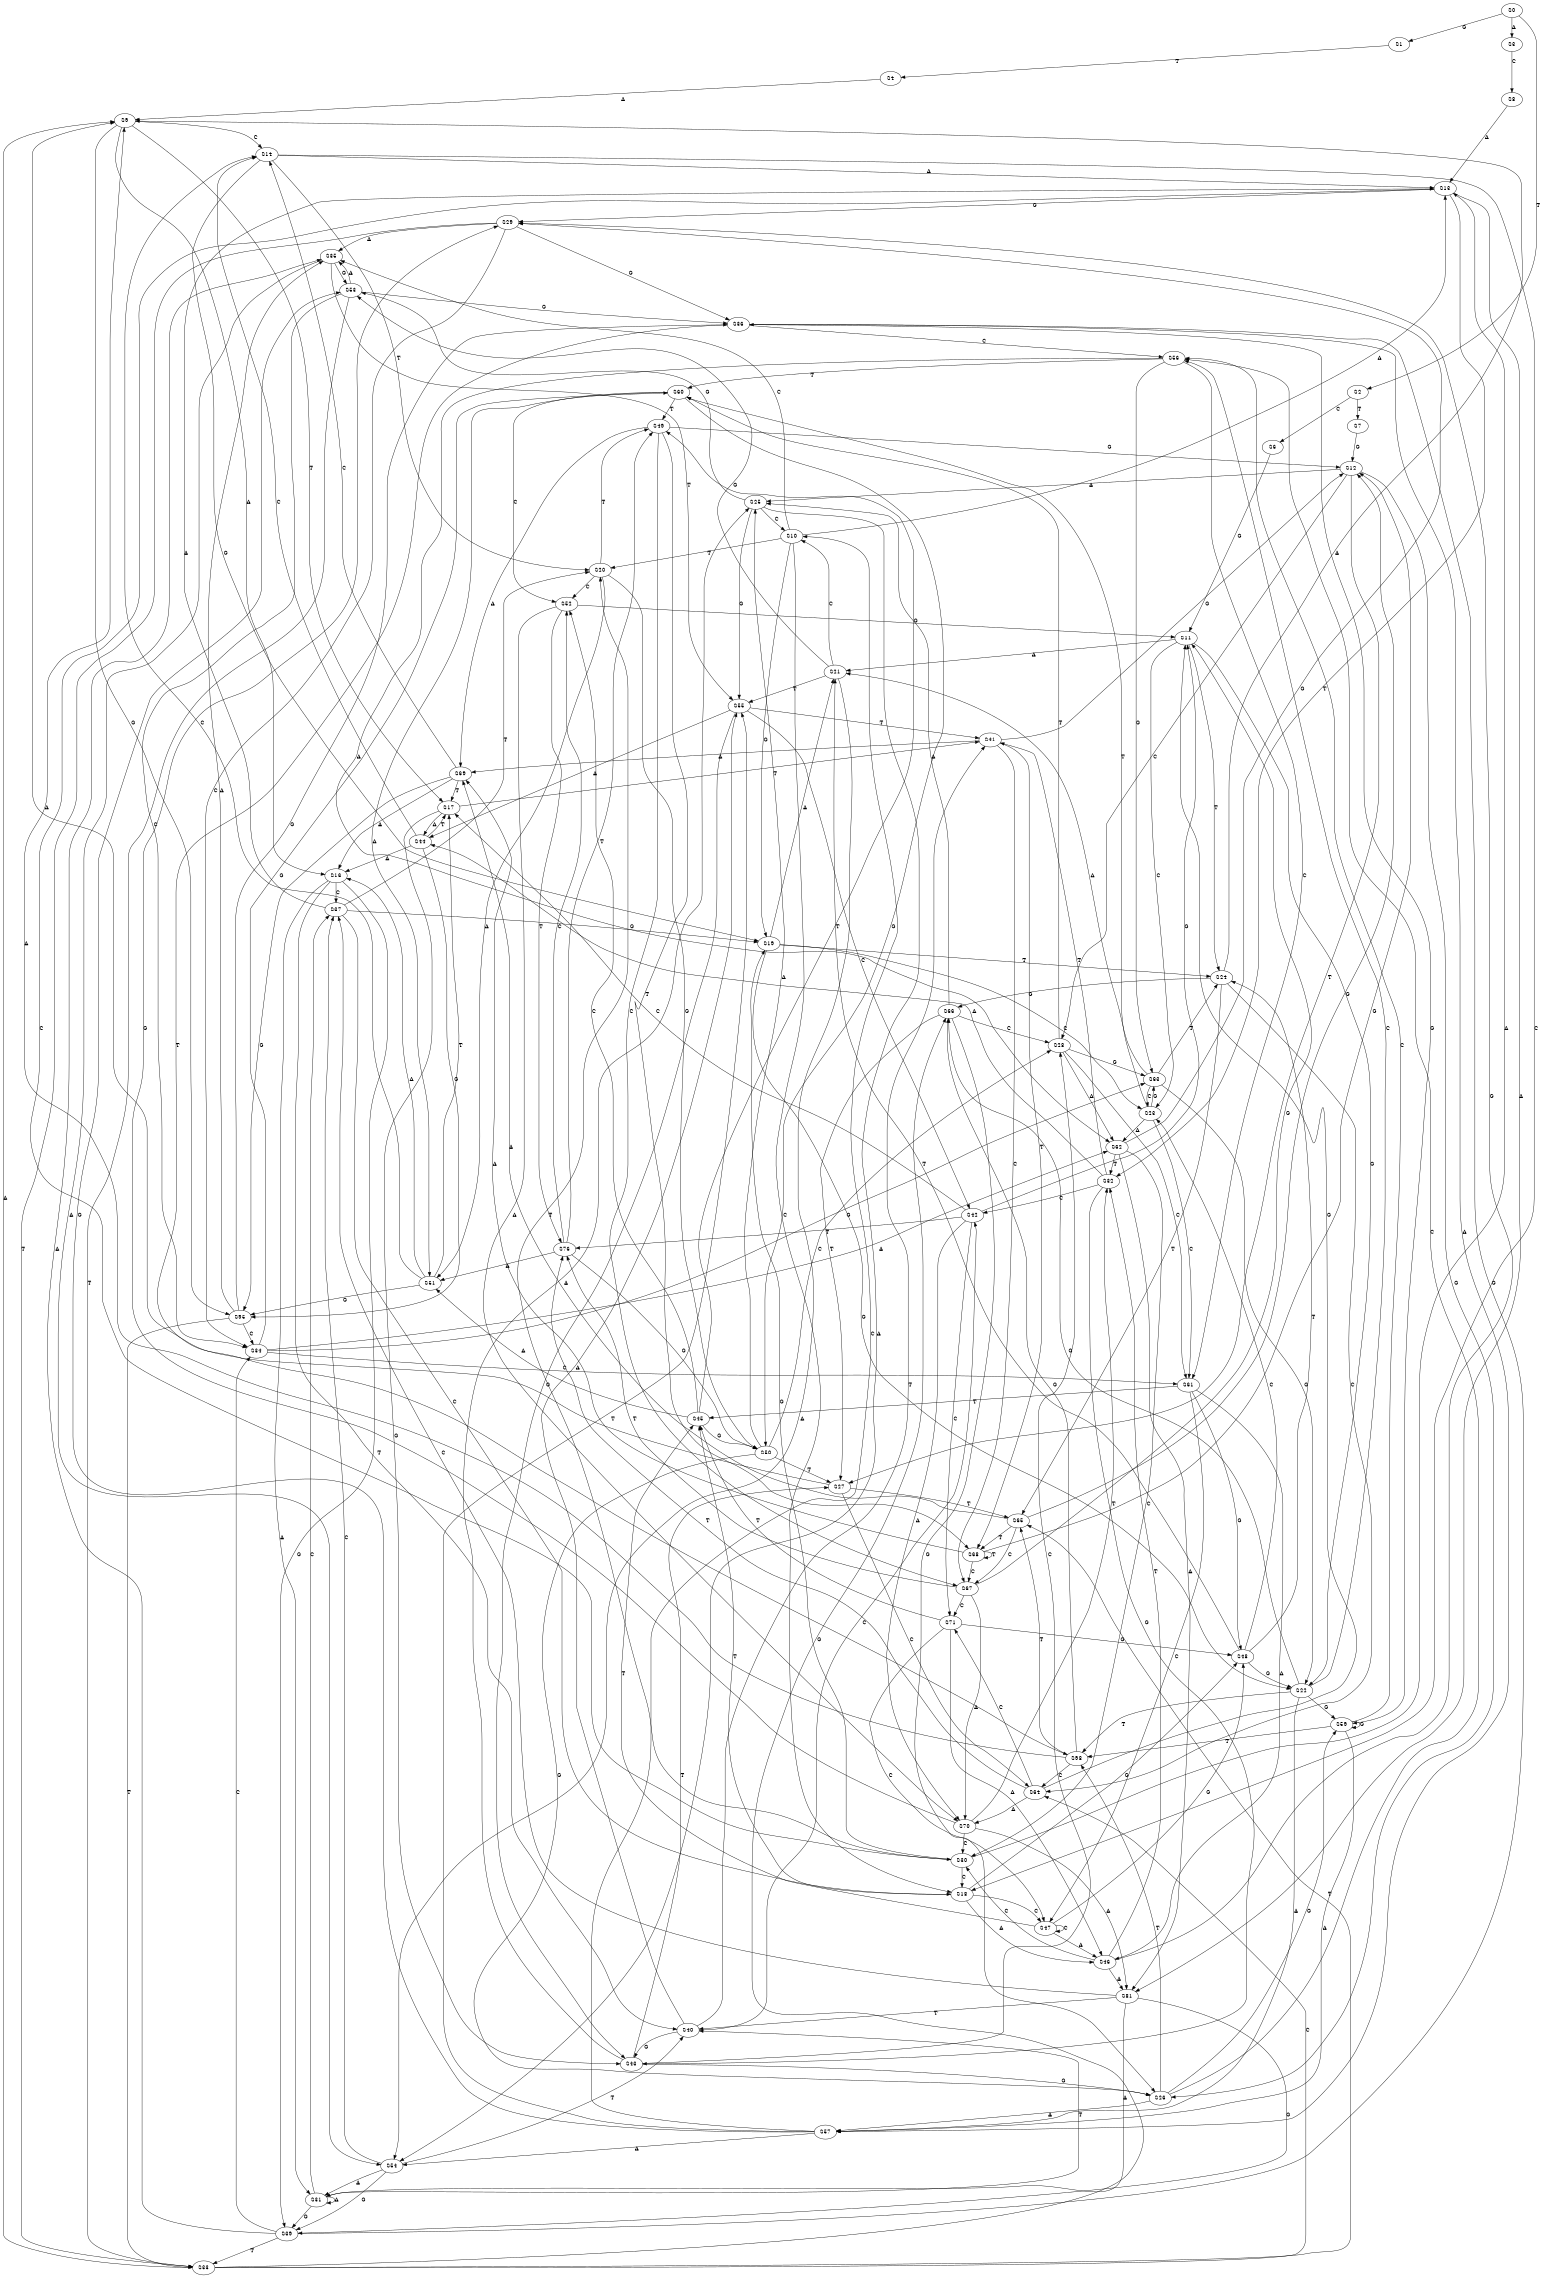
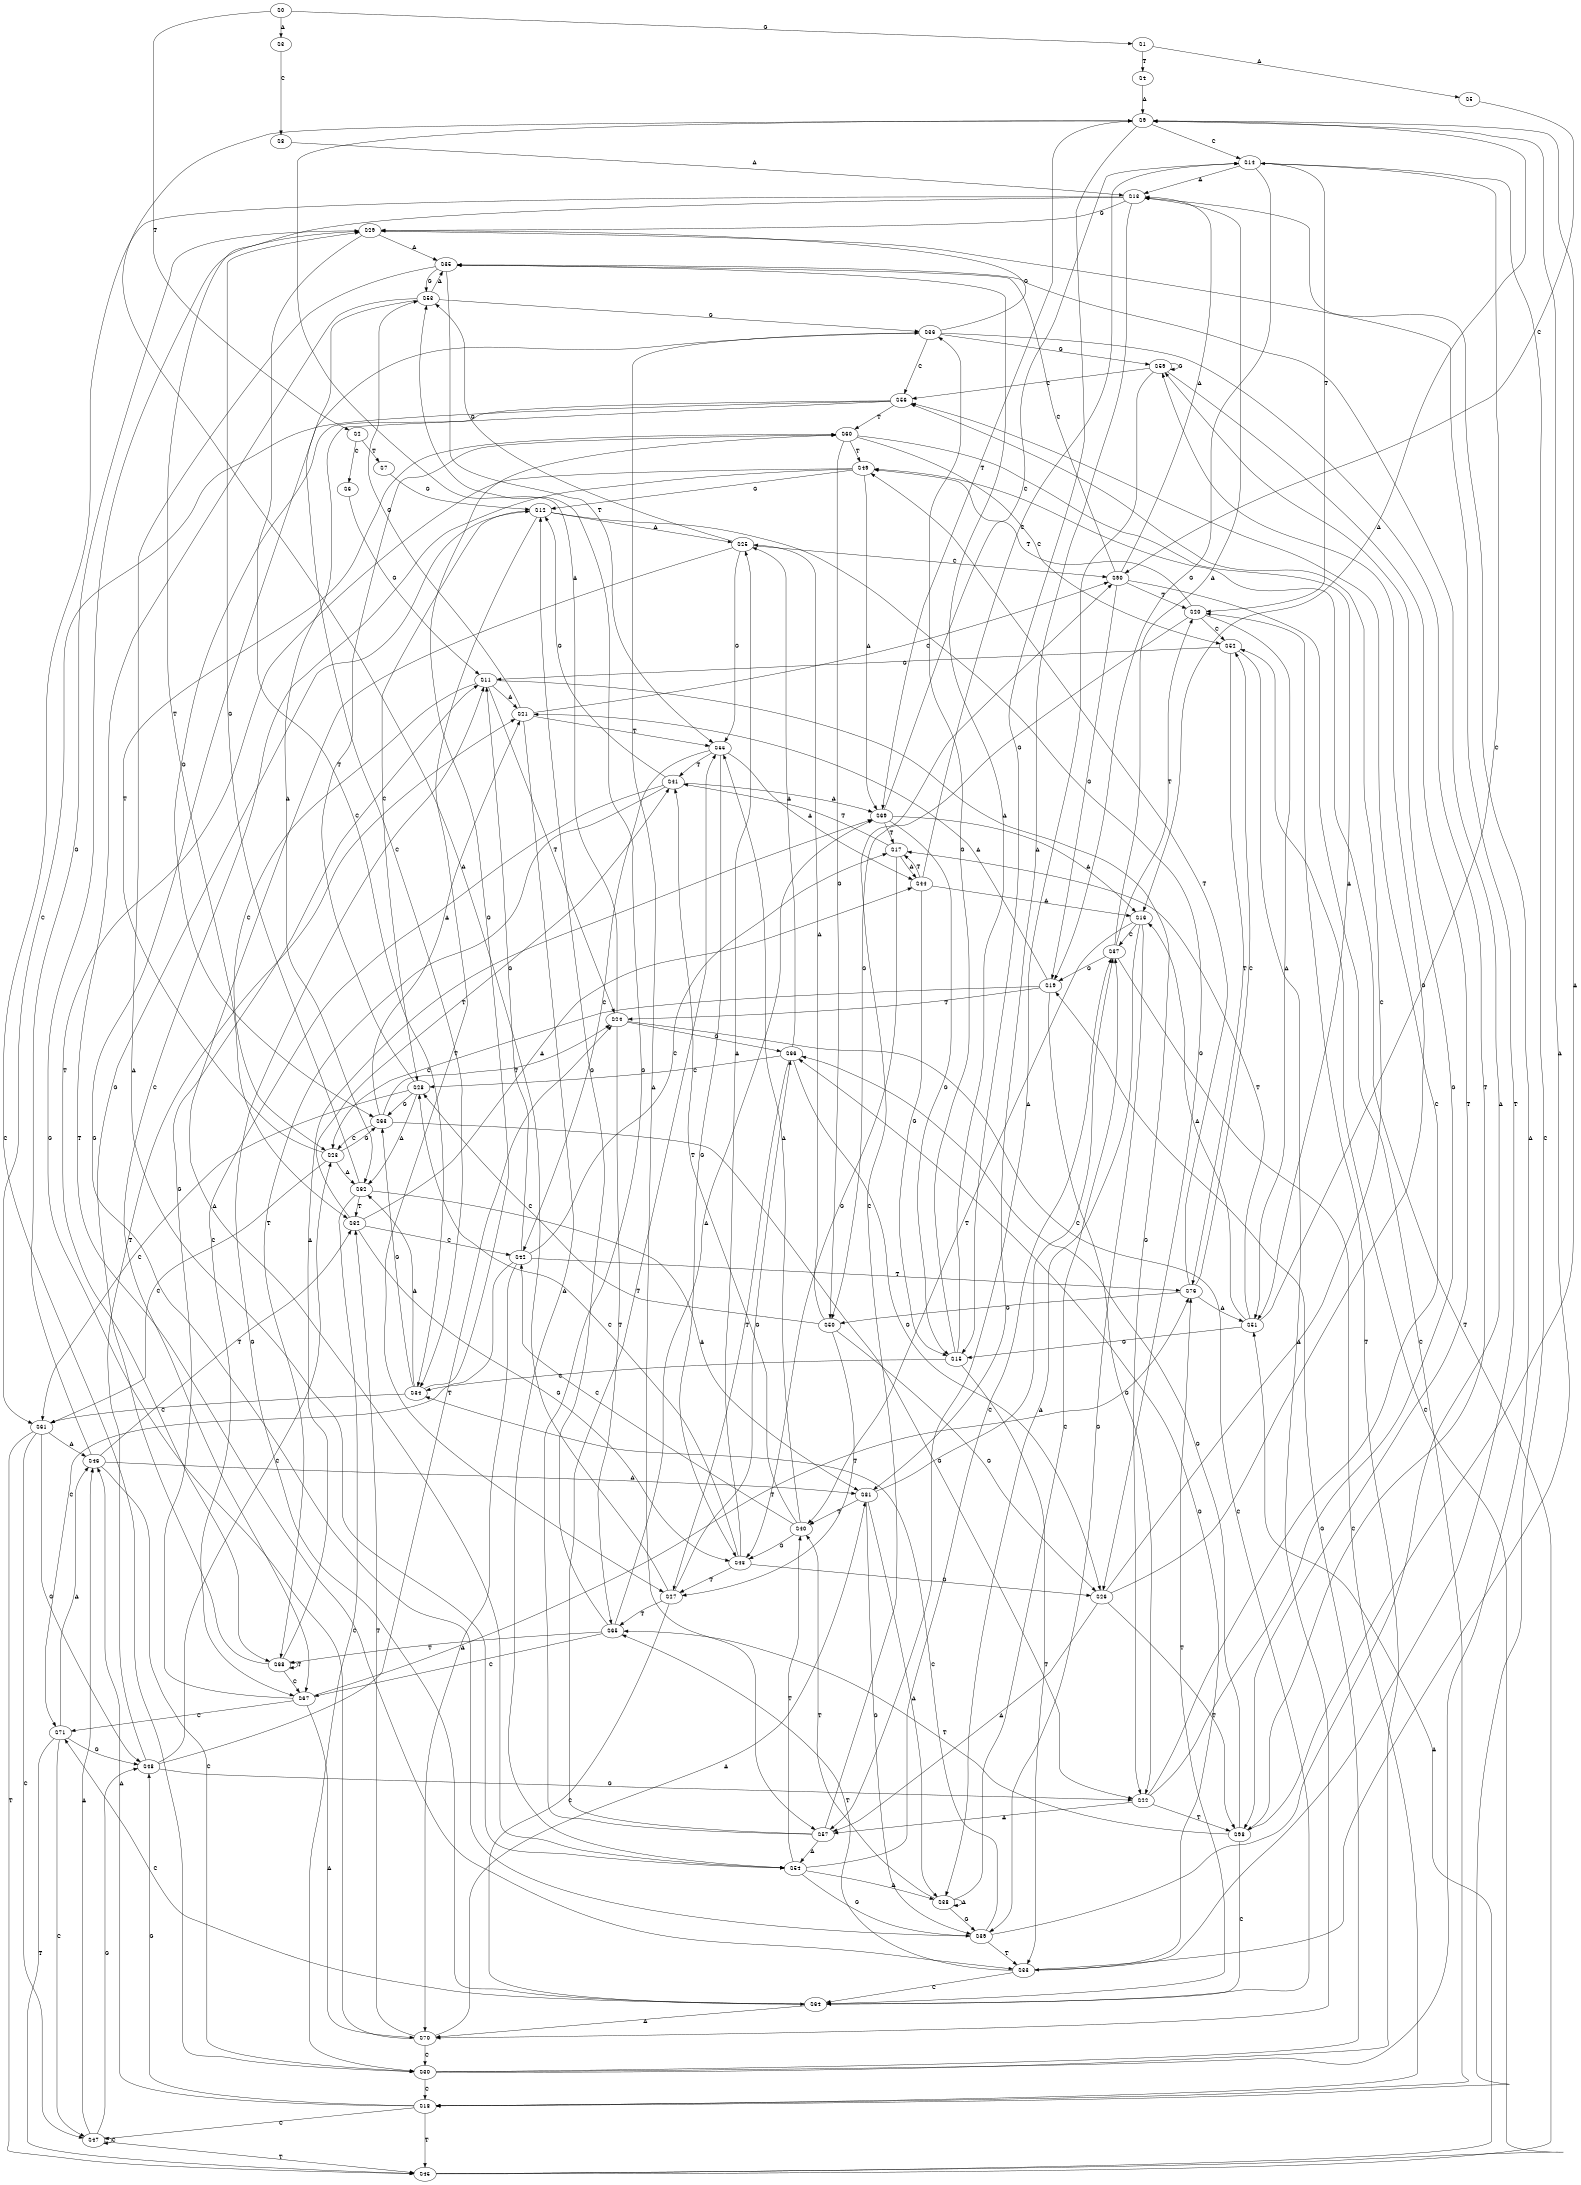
node "S5": added
edge "S29" -> "S36": reversed
edge "S9" -> "S17": now "S9" -> "S69"
node "S10": label "S10" -> "S90"
node "S95": label "S95" -> "S15"
edge "S22" -> "S66": now "S27" -> "S66"
edge "S45" -> "S50": removed, label "G"
node "S31": label "S31" -> "S38"
